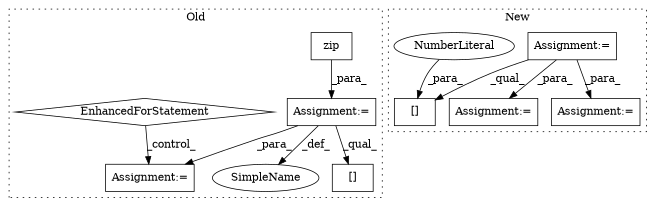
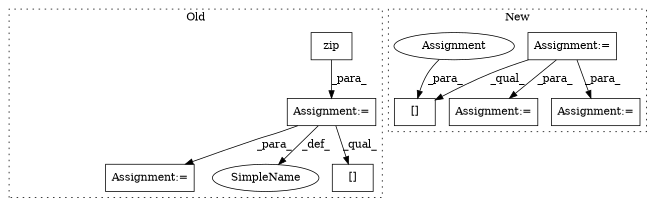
node "NumberLiteral": label "NumberLiteral" -> "Assignment"
node "EnhancedForStatement": removed
